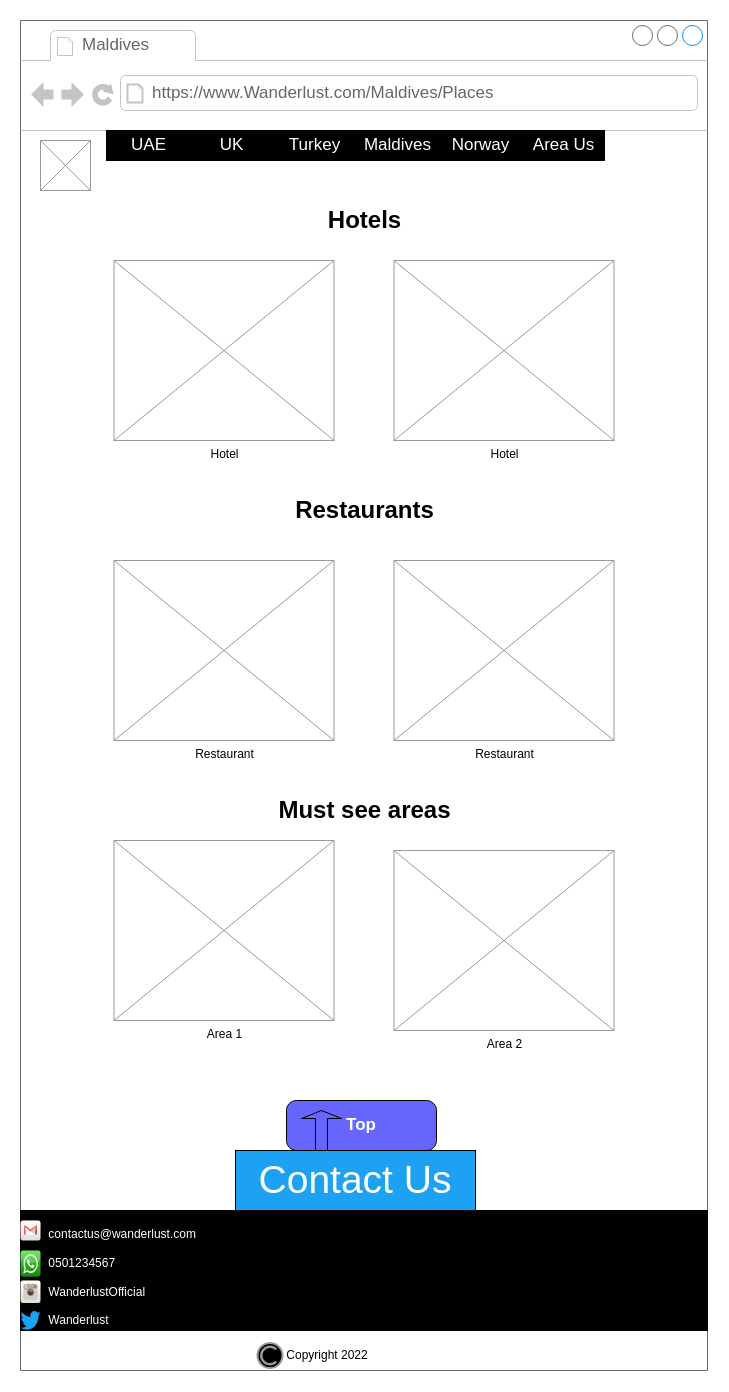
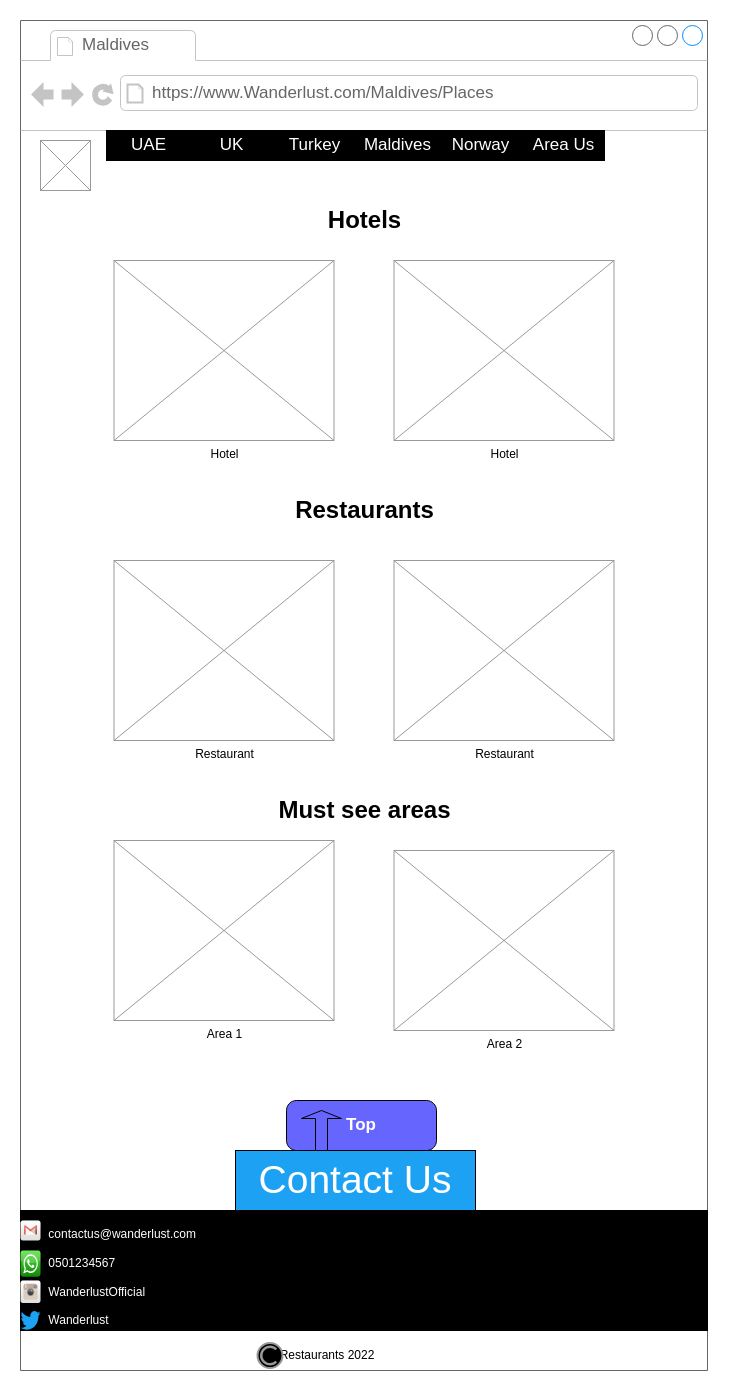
node "Copyright 2022": label "Copyright 2022" -> "Restaurants 2022"
